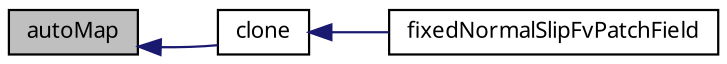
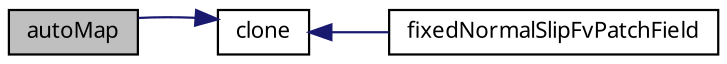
edge "clone" -> "autoMap": reversed
